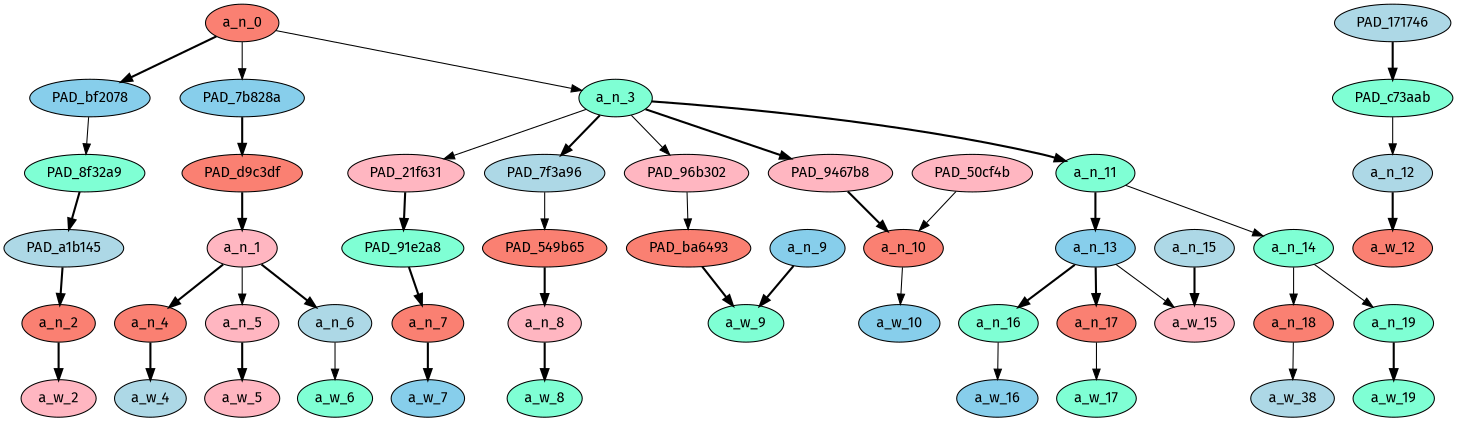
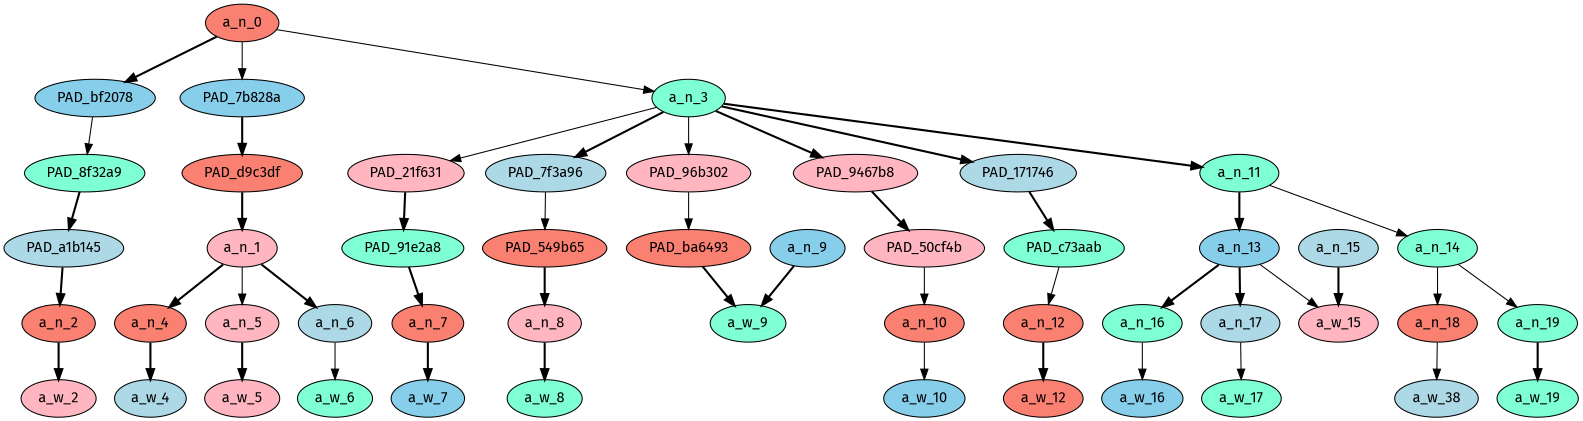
edge "a_n_3" -> "PAD_171746": added
node "a_n_12": fillcolor lightblue -> salmon
edge "PAD_9467b8" -> "a_n_10": now "PAD_9467b8" -> "PAD_50cf4b"
node "a_n_17": fillcolor salmon -> lightblue
